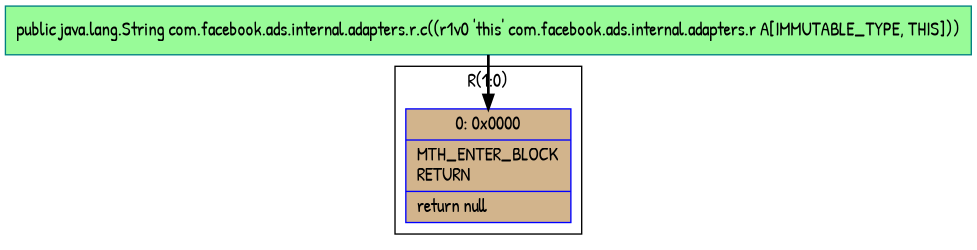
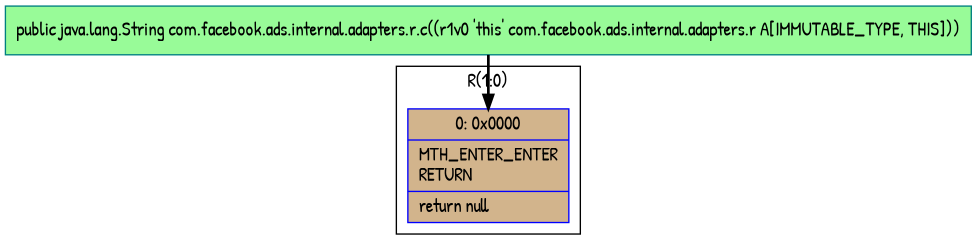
node "0: 0x0000": text "MTH_ENTER_BLOCK" -> "MTH_ENTER_ENTER"
